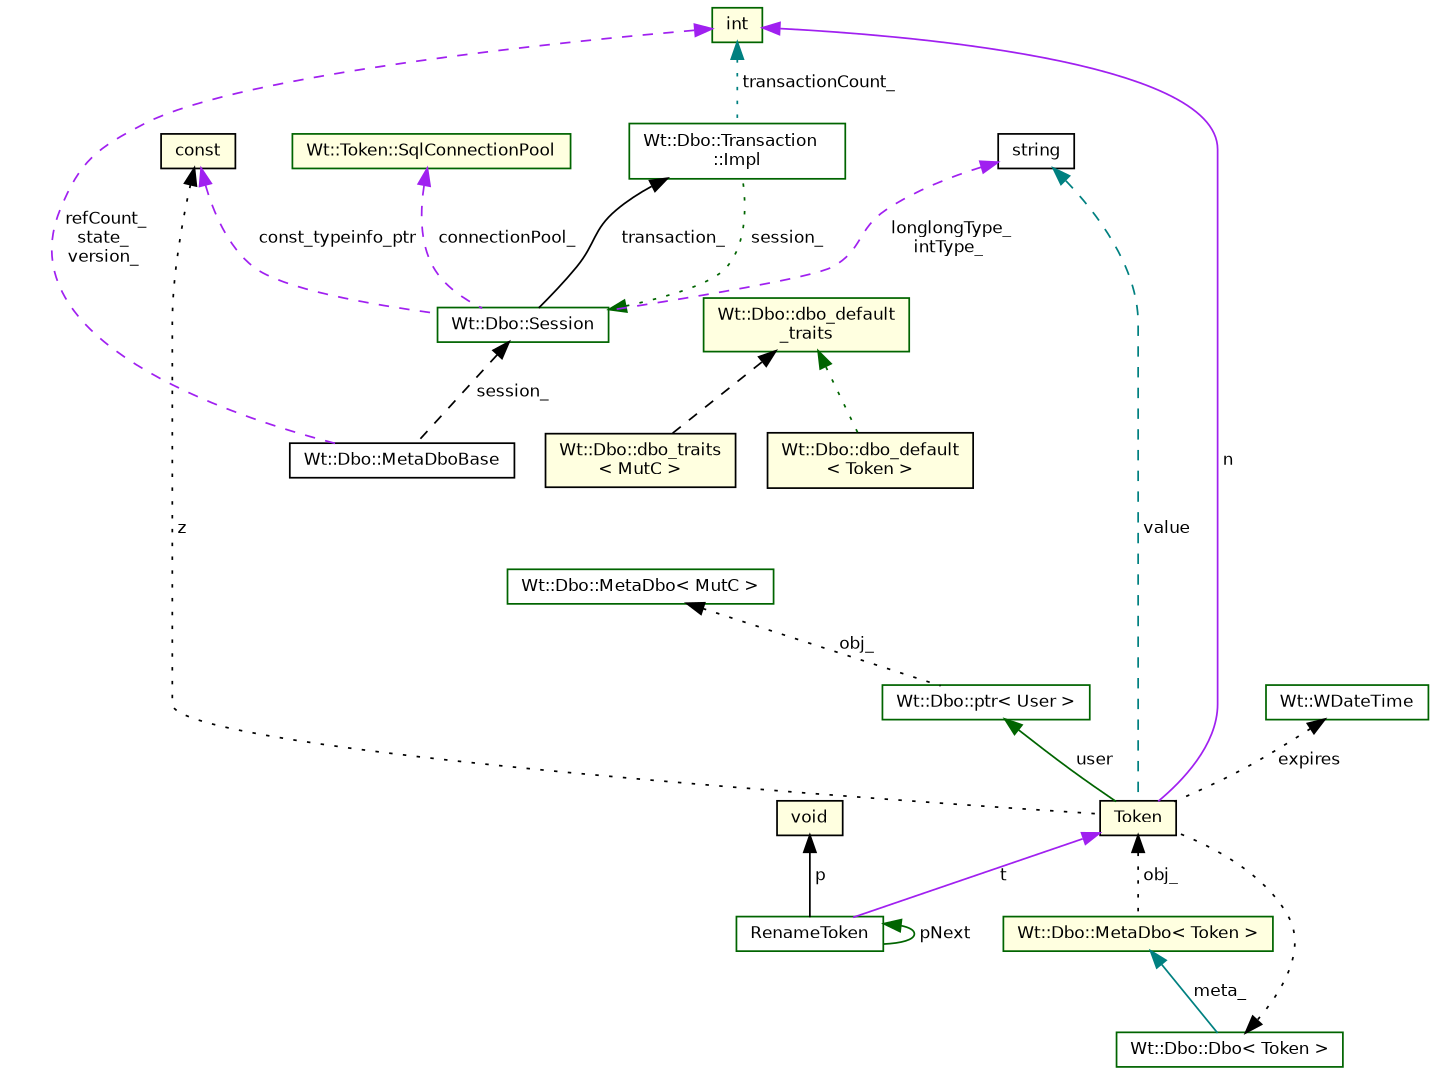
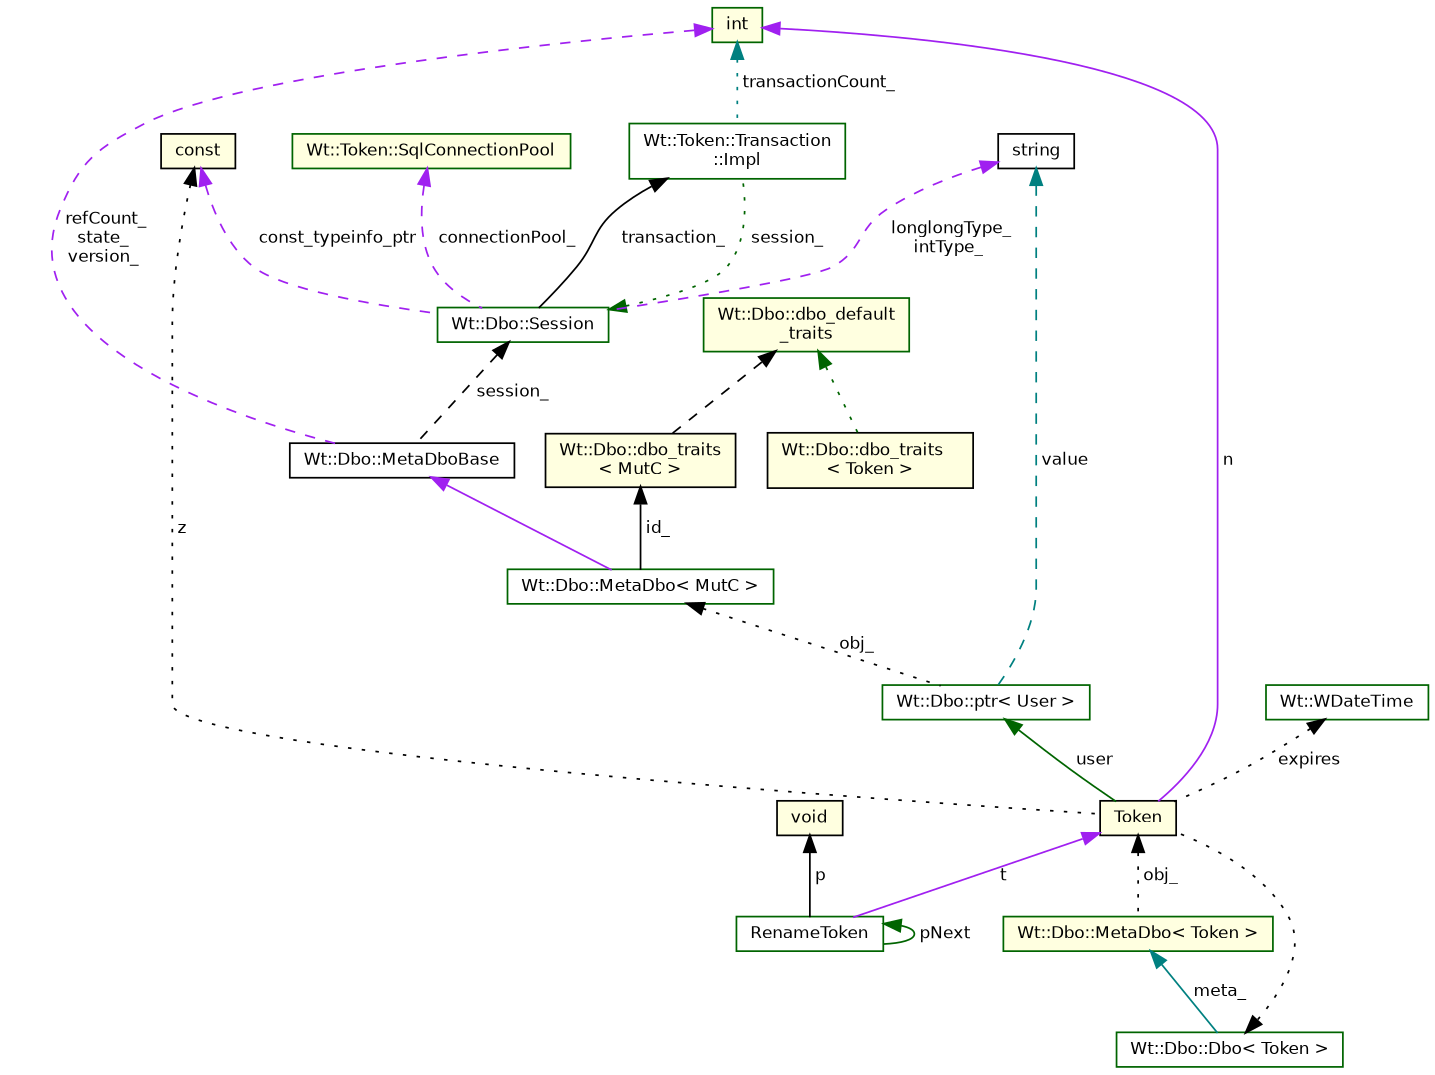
node "Wt::Dbo::Transaction ::Impl": label "Wt::Dbo::Transaction ::Impl" -> "Wt::Token::Transaction ::Impl"
node "Wt::Dbo::dbo_default < Token >": label "Wt::Dbo::dbo_default < Token >" -> "Wt::Dbo::dbo_traits < Token >"
edge "Token" -> "string": now "Wt::Dbo::ptr< User >" -> "string"
edge "Wt::Dbo::MetaDbo< MutC >" -> "Wt::Dbo::MetaDboBase": added
edge "Wt::Dbo::MetaDbo< MutC >" -> "Wt::Dbo::dbo_traits < MutC >": added, label "id_"
